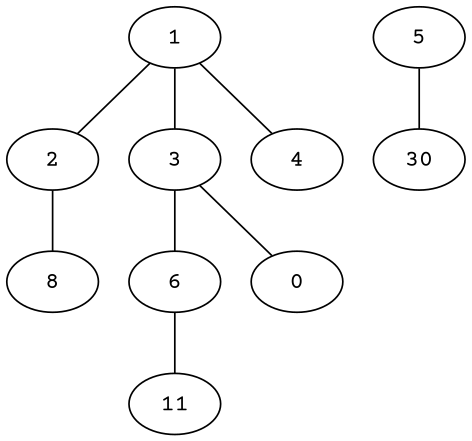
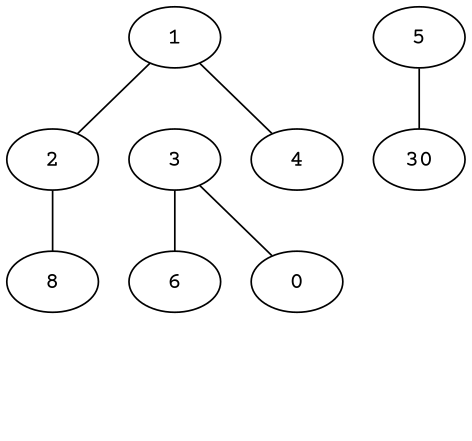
edge "1" -- "3": removed
node "11": removed
